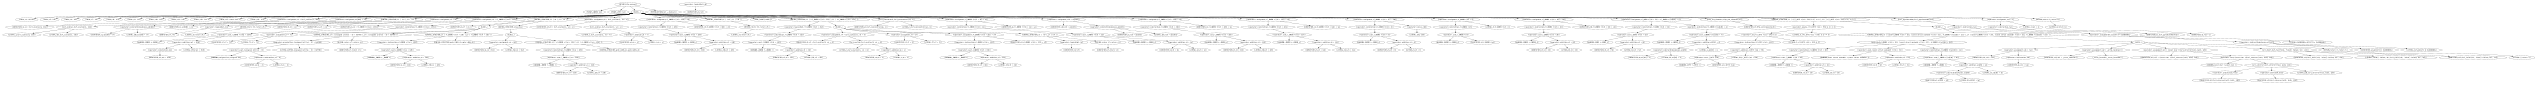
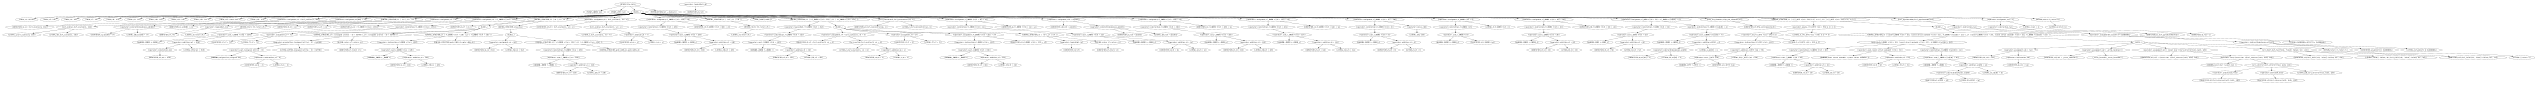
node "(METHOD,tftp_connect)": label "(METHOD,tftp_connect)" -> "(METHOD,tftp_failf)"
